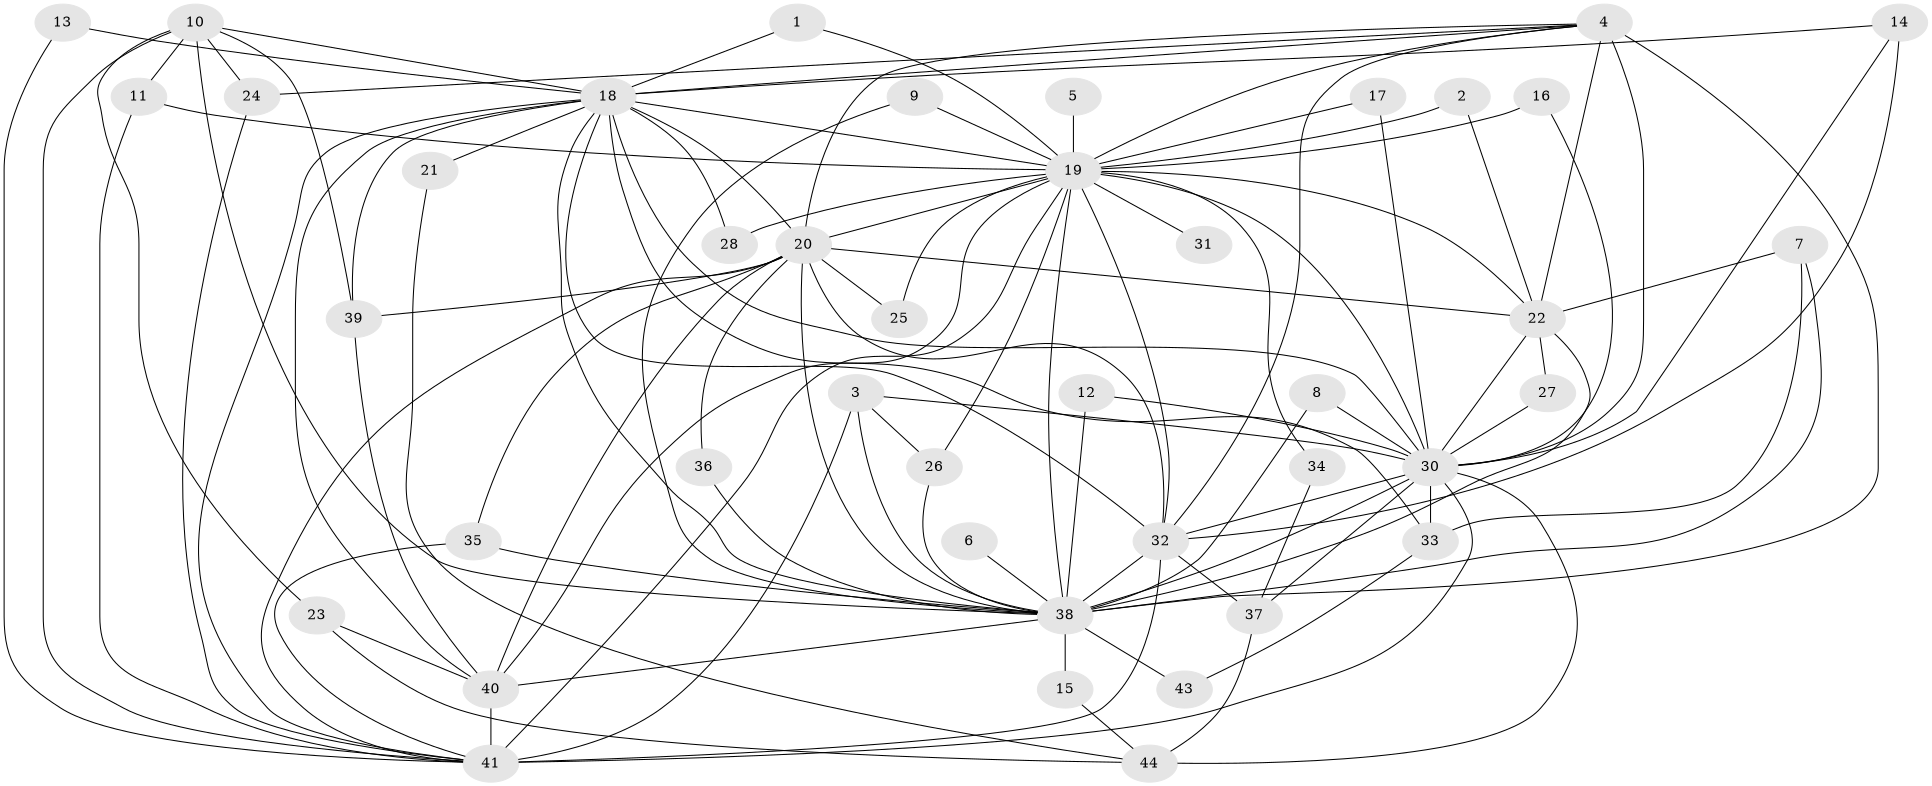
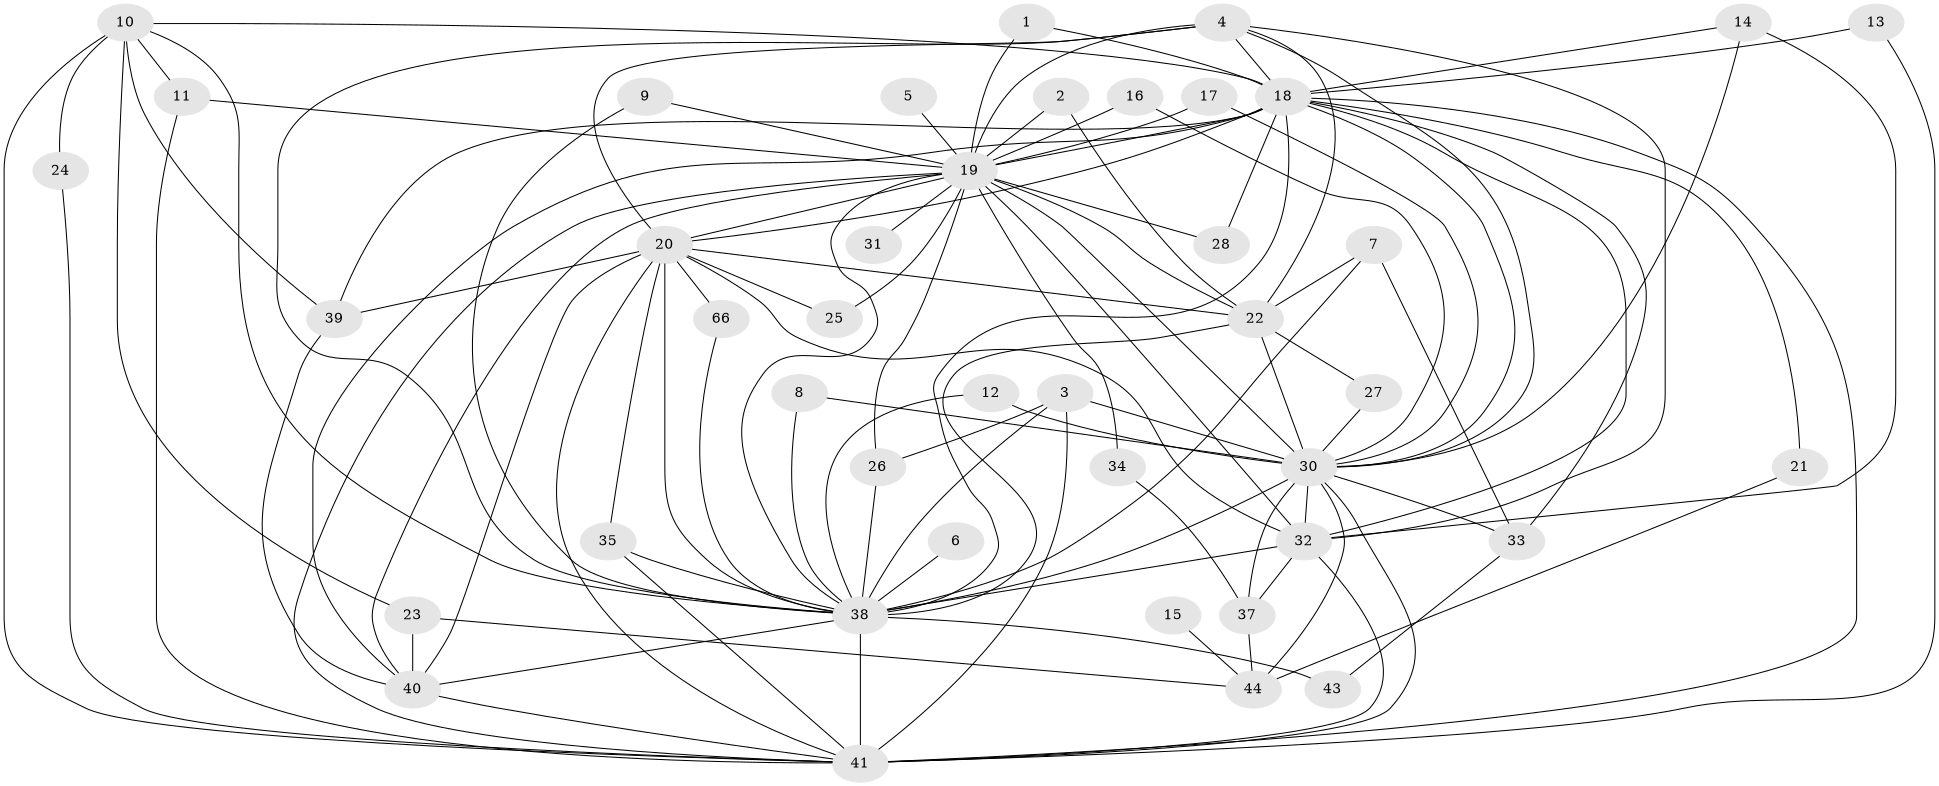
edge "4" -- "24": removed
node "36": label "36" -> "66"
edge "38" -- "15": now "38" -- "41"
